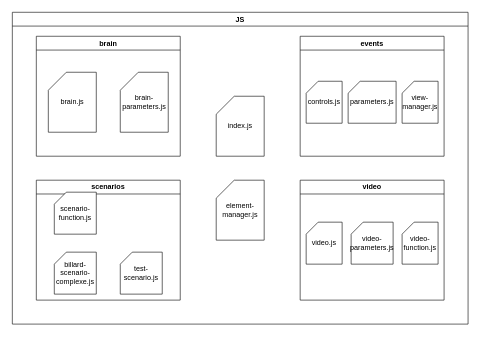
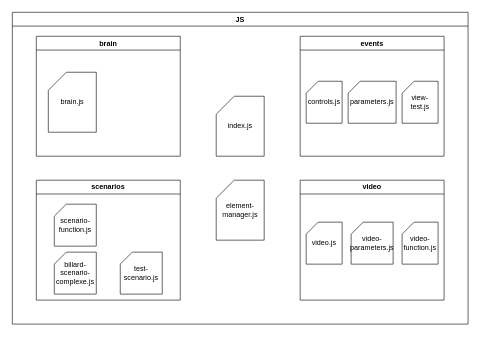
node "brain-parameters.js": removed
node "view-manager.js": label "view-manager.js" -> "view-test.js"
node "scenario-function.js": moved (75, 213) -> (75, 225)
